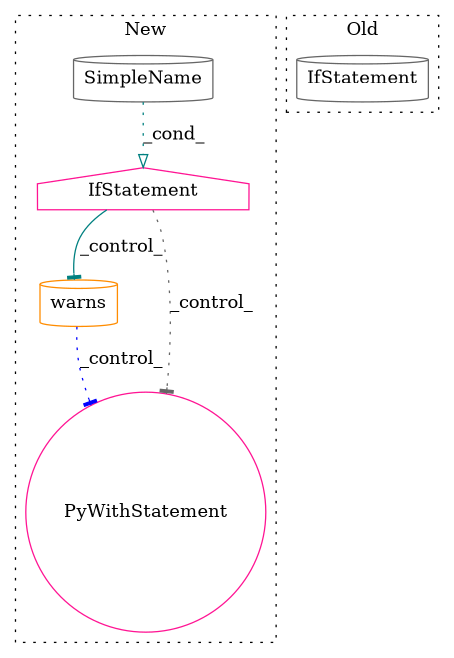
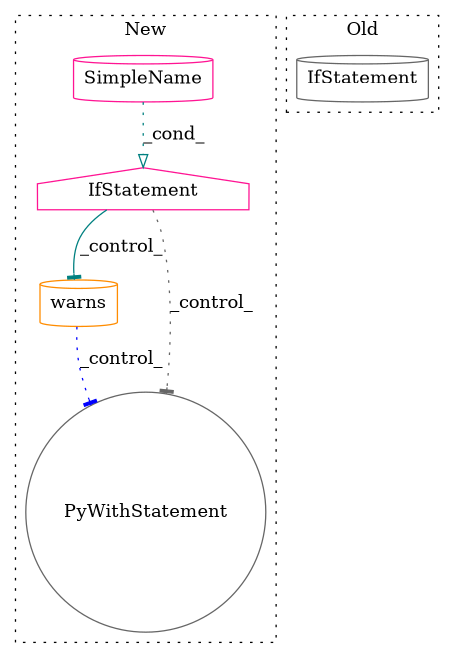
node "SimpleName": color gray40 -> deeppink
node "PyWithStatement": color deeppink -> gray40
